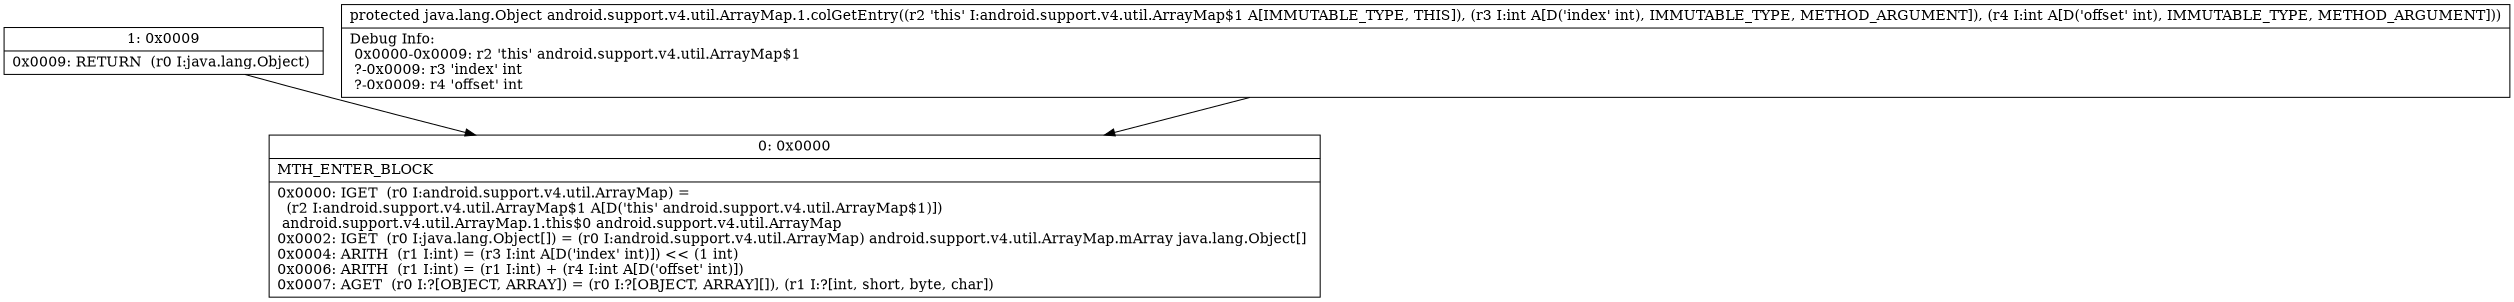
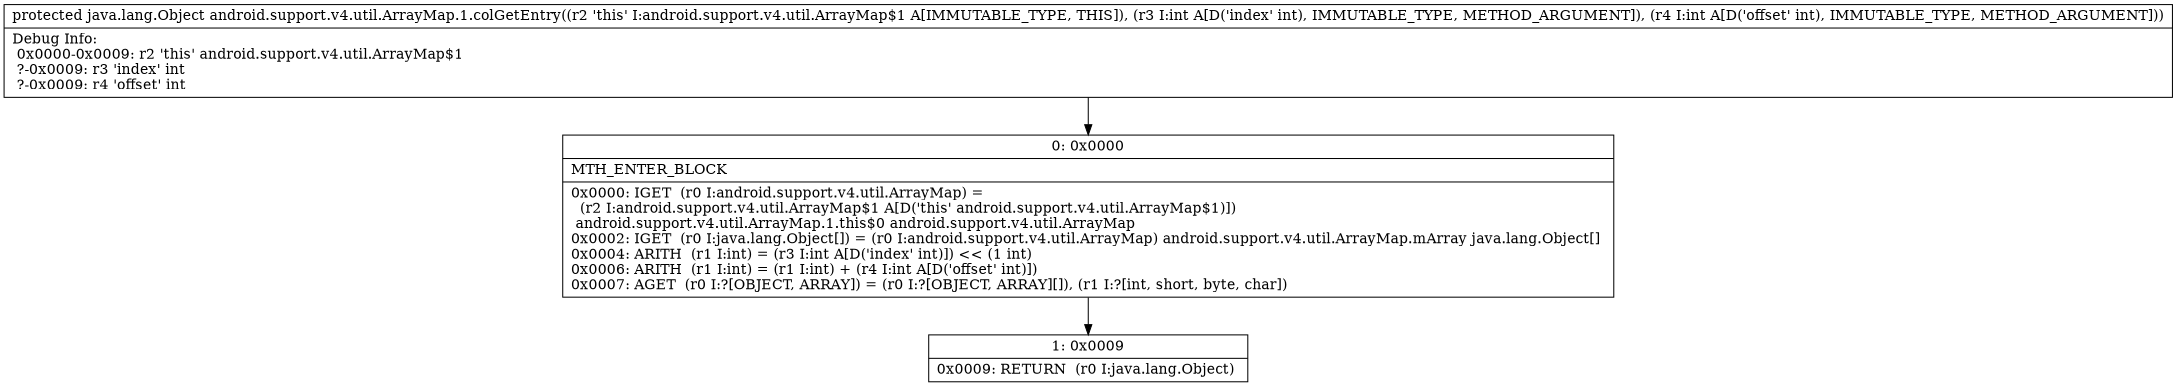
edge "1: 0x0009" -> "0: 0x0000": reversed
